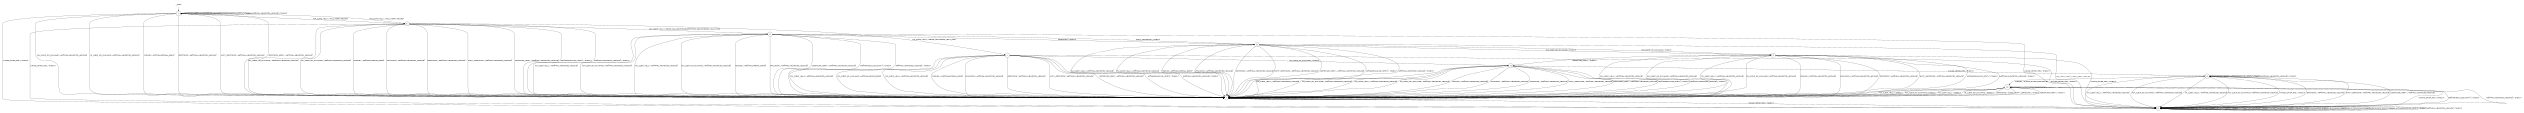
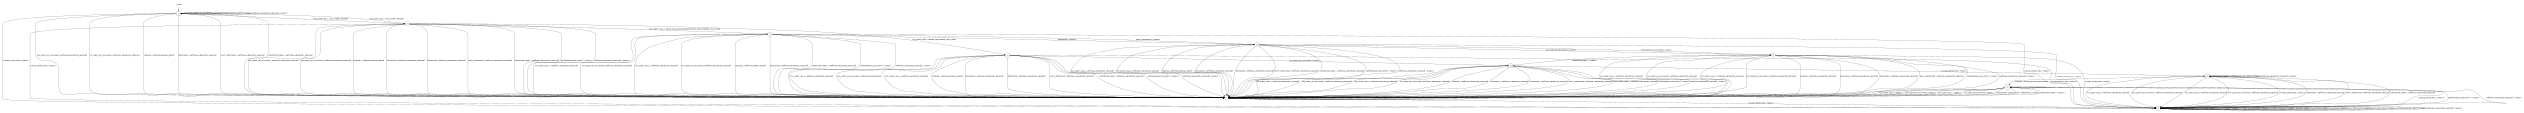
edge "s6" -> "s4": label "RSA_CLIENT_HELLO / HELLO_VERIFY_REQUEST" -> "CHANGE_CIPHER_SPEC / TIMEOUT"
